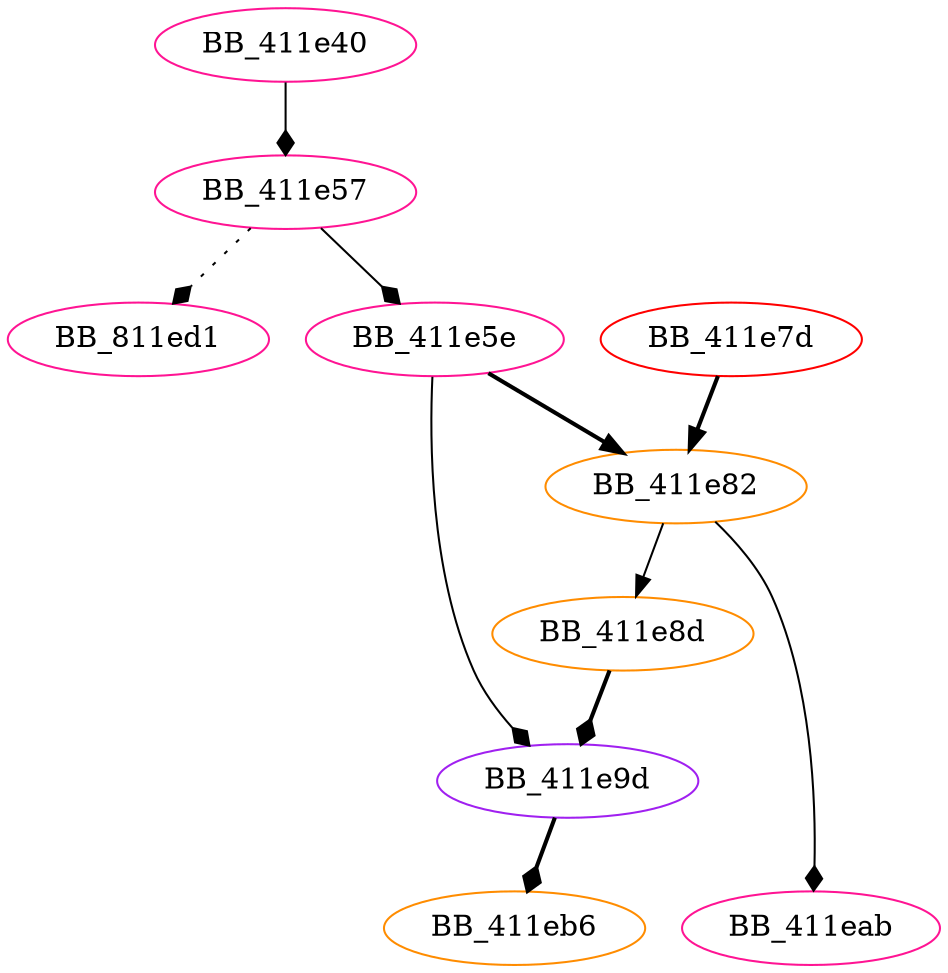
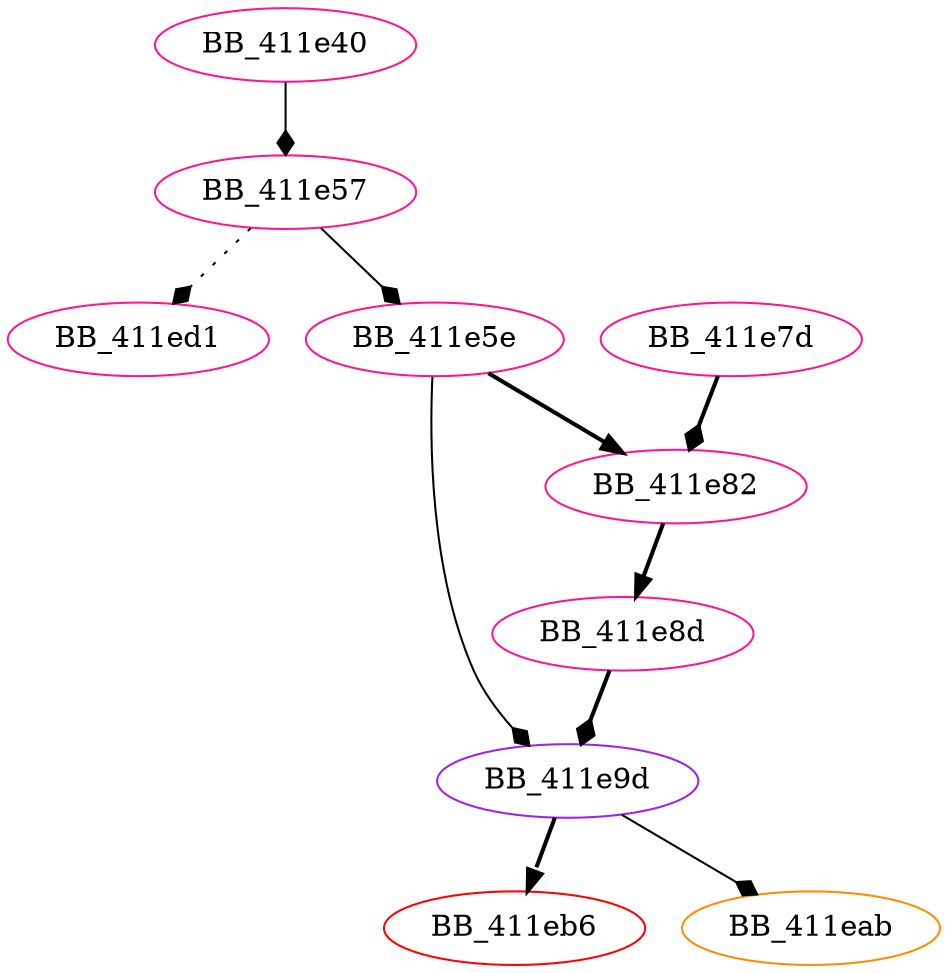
node "BB_811ed1": label "BB_811ed1" -> "BB_411ed1"
node "BB_411e7d": color red -> deeppink
edge "BB_411e7d" -> "BB_411e82": arrowhead normal -> diamond
node "BB_411e82": color darkorange -> deeppink
edge "BB_411e82" -> "BB_411e8d": style solid -> bold
node "BB_411e8d": color darkorange -> deeppink
edge "BB_411e82" -> "BB_411eab": now "BB_411e9d" -> "BB_411eab"
edge "BB_411e9d" -> "BB_411eb6": arrowhead diamond -> normal
node "BB_411eb6": color darkorange -> red
node "BB_411eab": color deeppink -> darkorange
